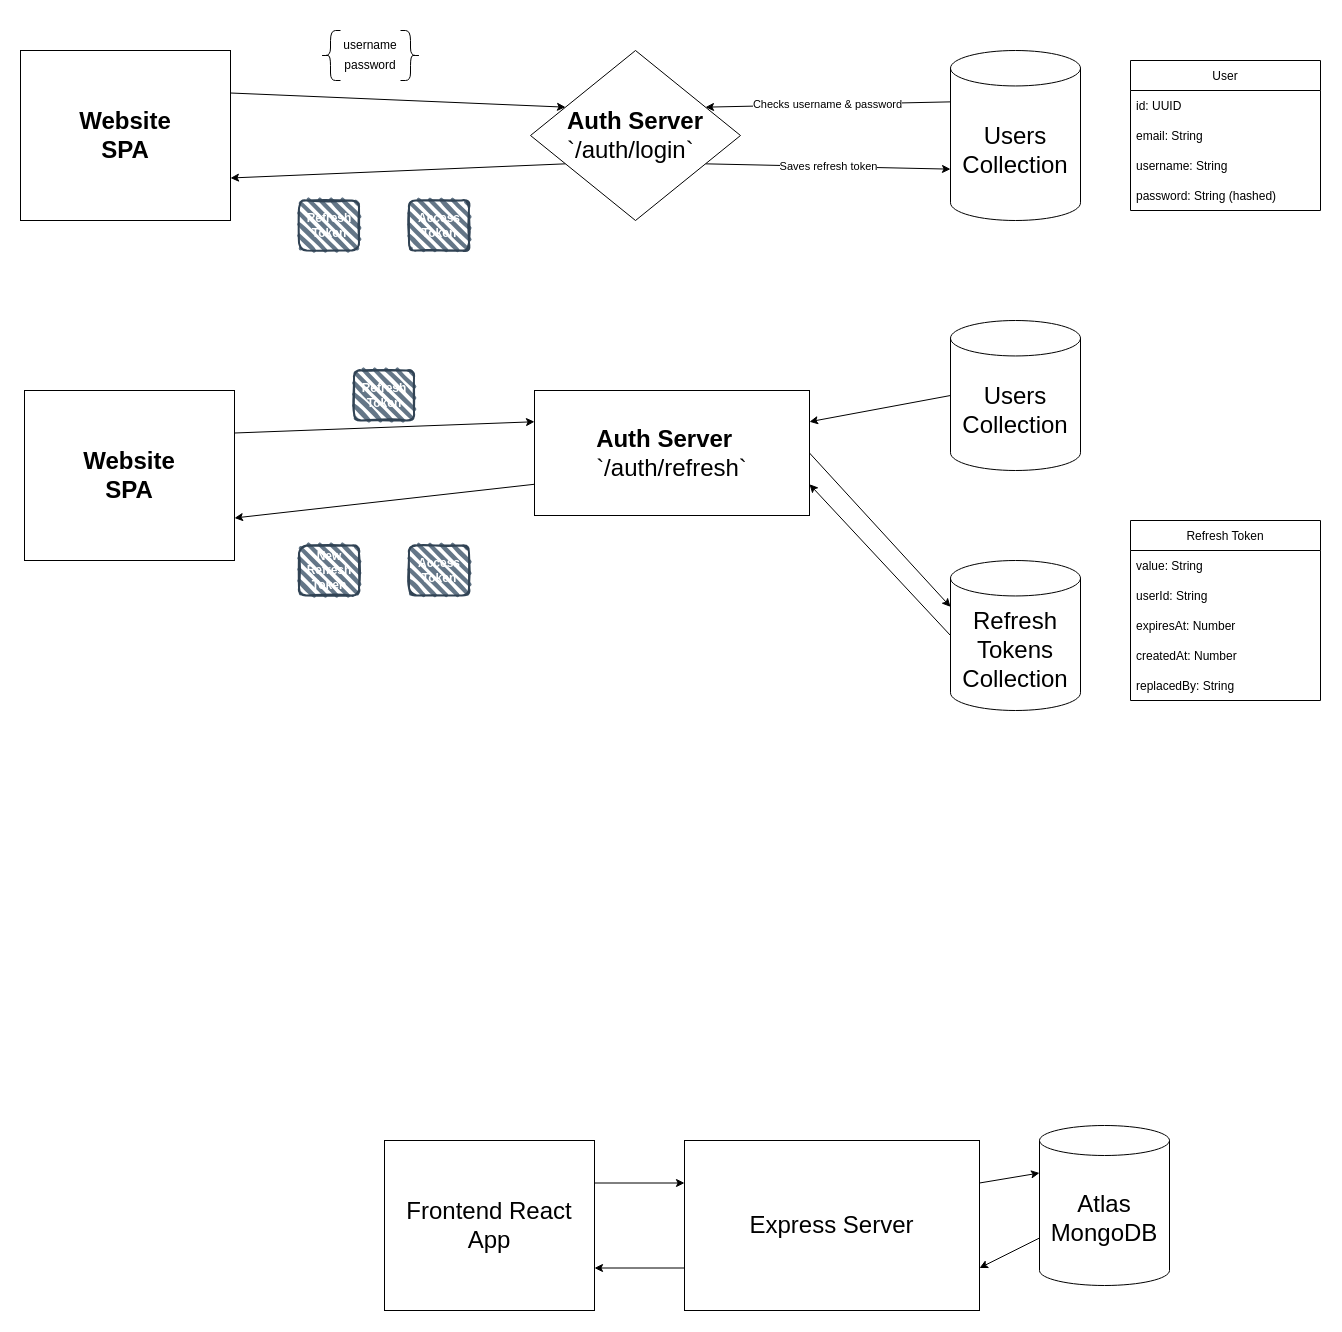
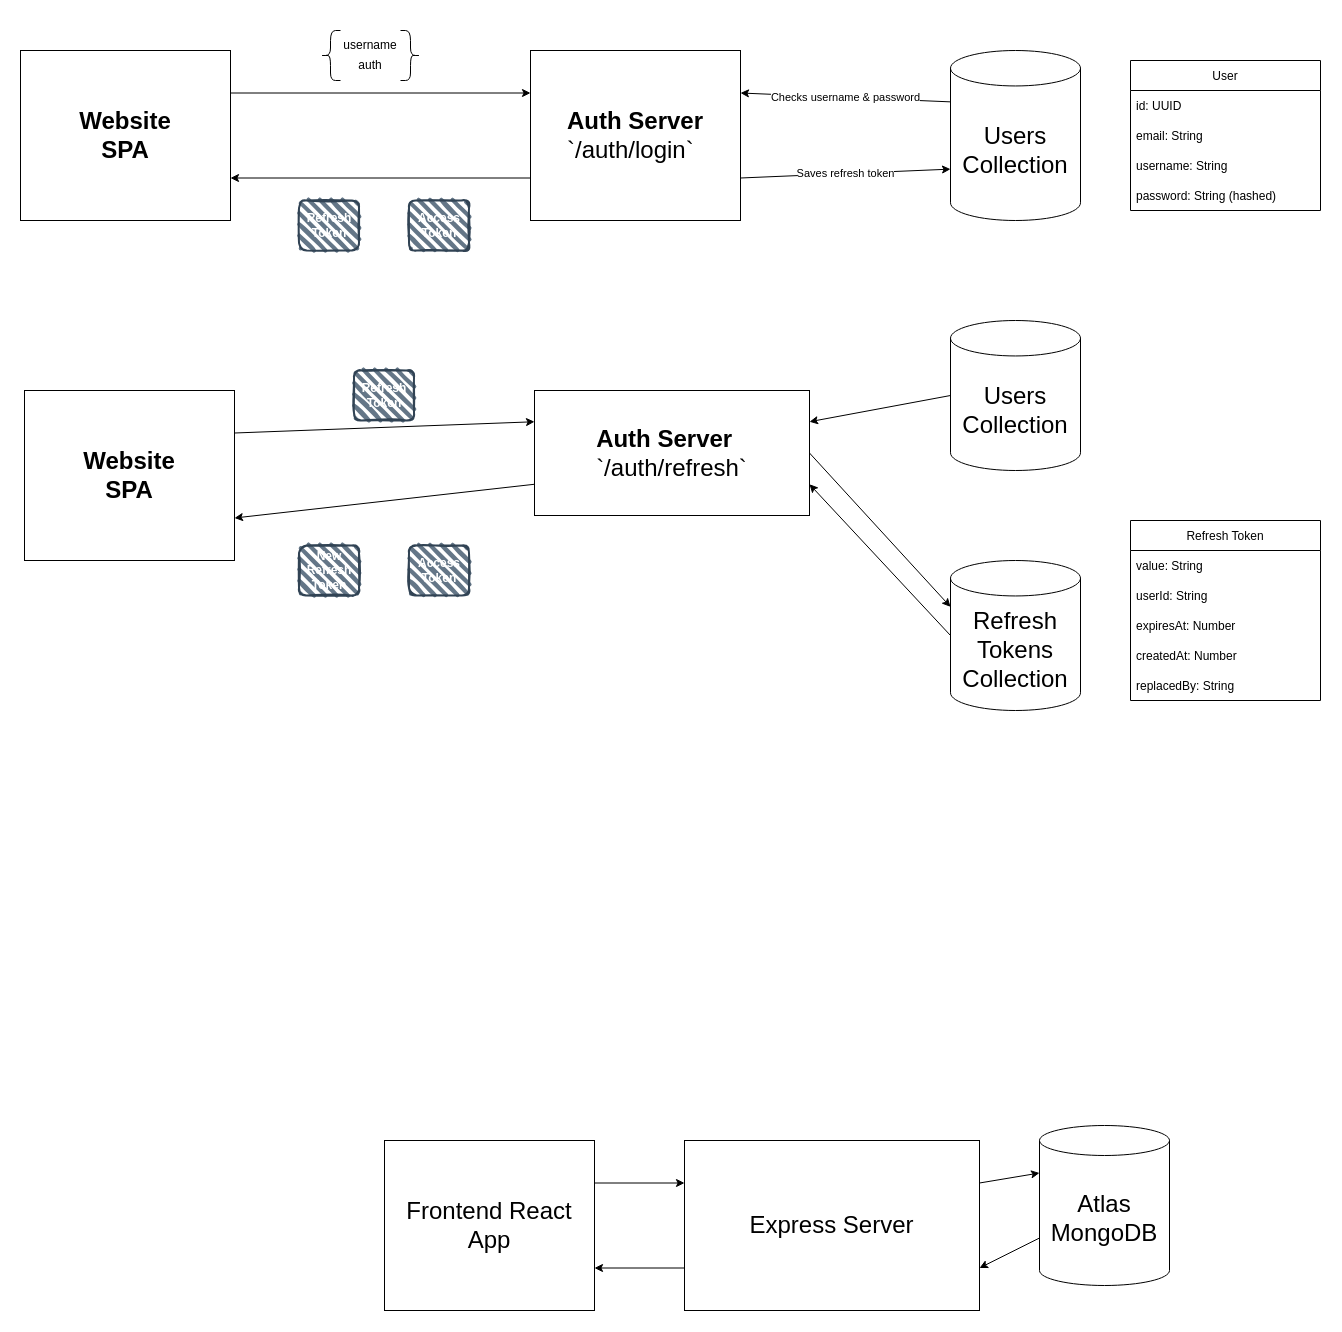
node "password": label "password" -> "auth"
node "Auth Server `/auth/login`": shape diamond -> rectangle
